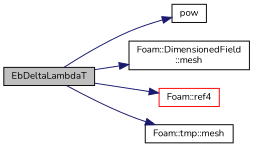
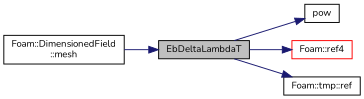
edge "EbDeltaLambdaT" -> "Foam::DimensionedField ::mesh": reversed
node "Foam::tmp::mesh": label "Foam::tmp::mesh" -> "Foam::tmp::ref"
